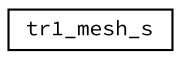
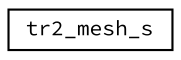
node "tr1_mesh_s": label "tr1_mesh_s" -> "tr2_mesh_s"
